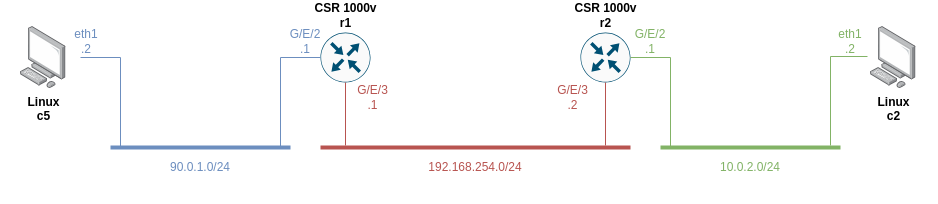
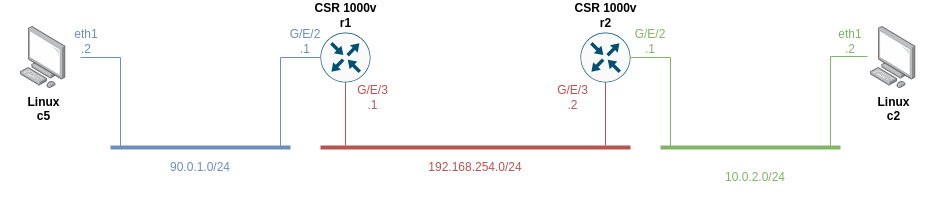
node "10.0.2.0/24": moved (751, 168) -> (756, 178)
